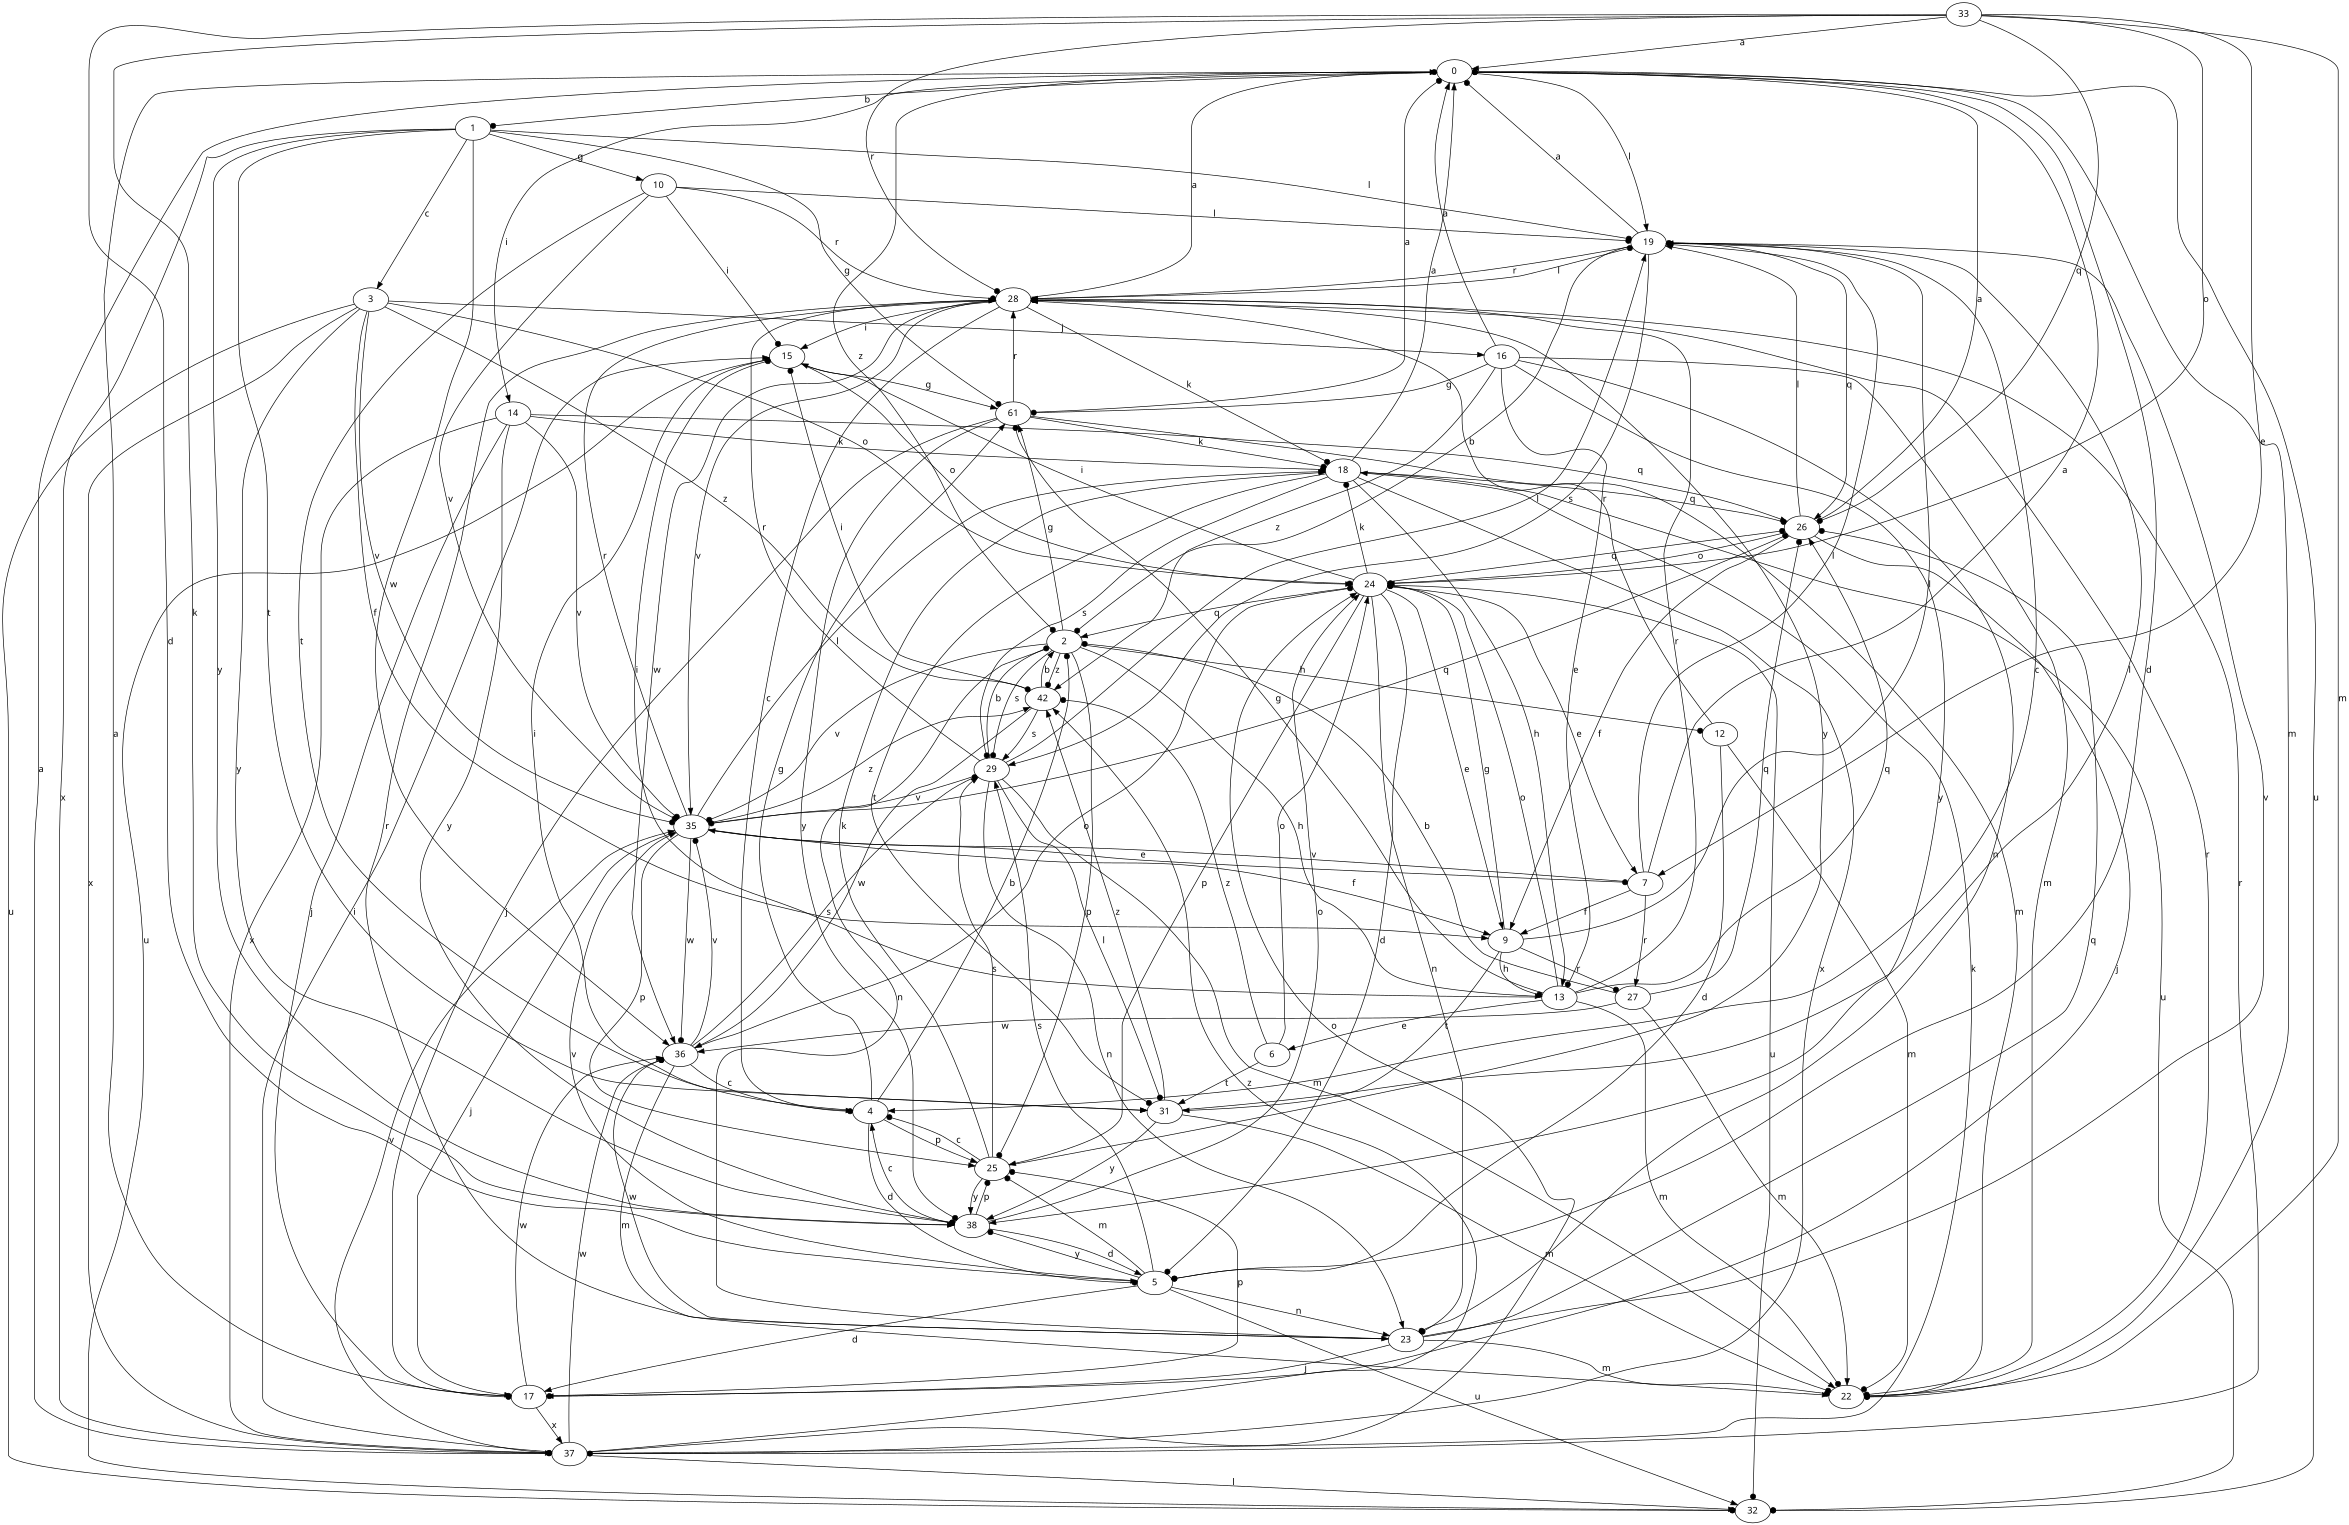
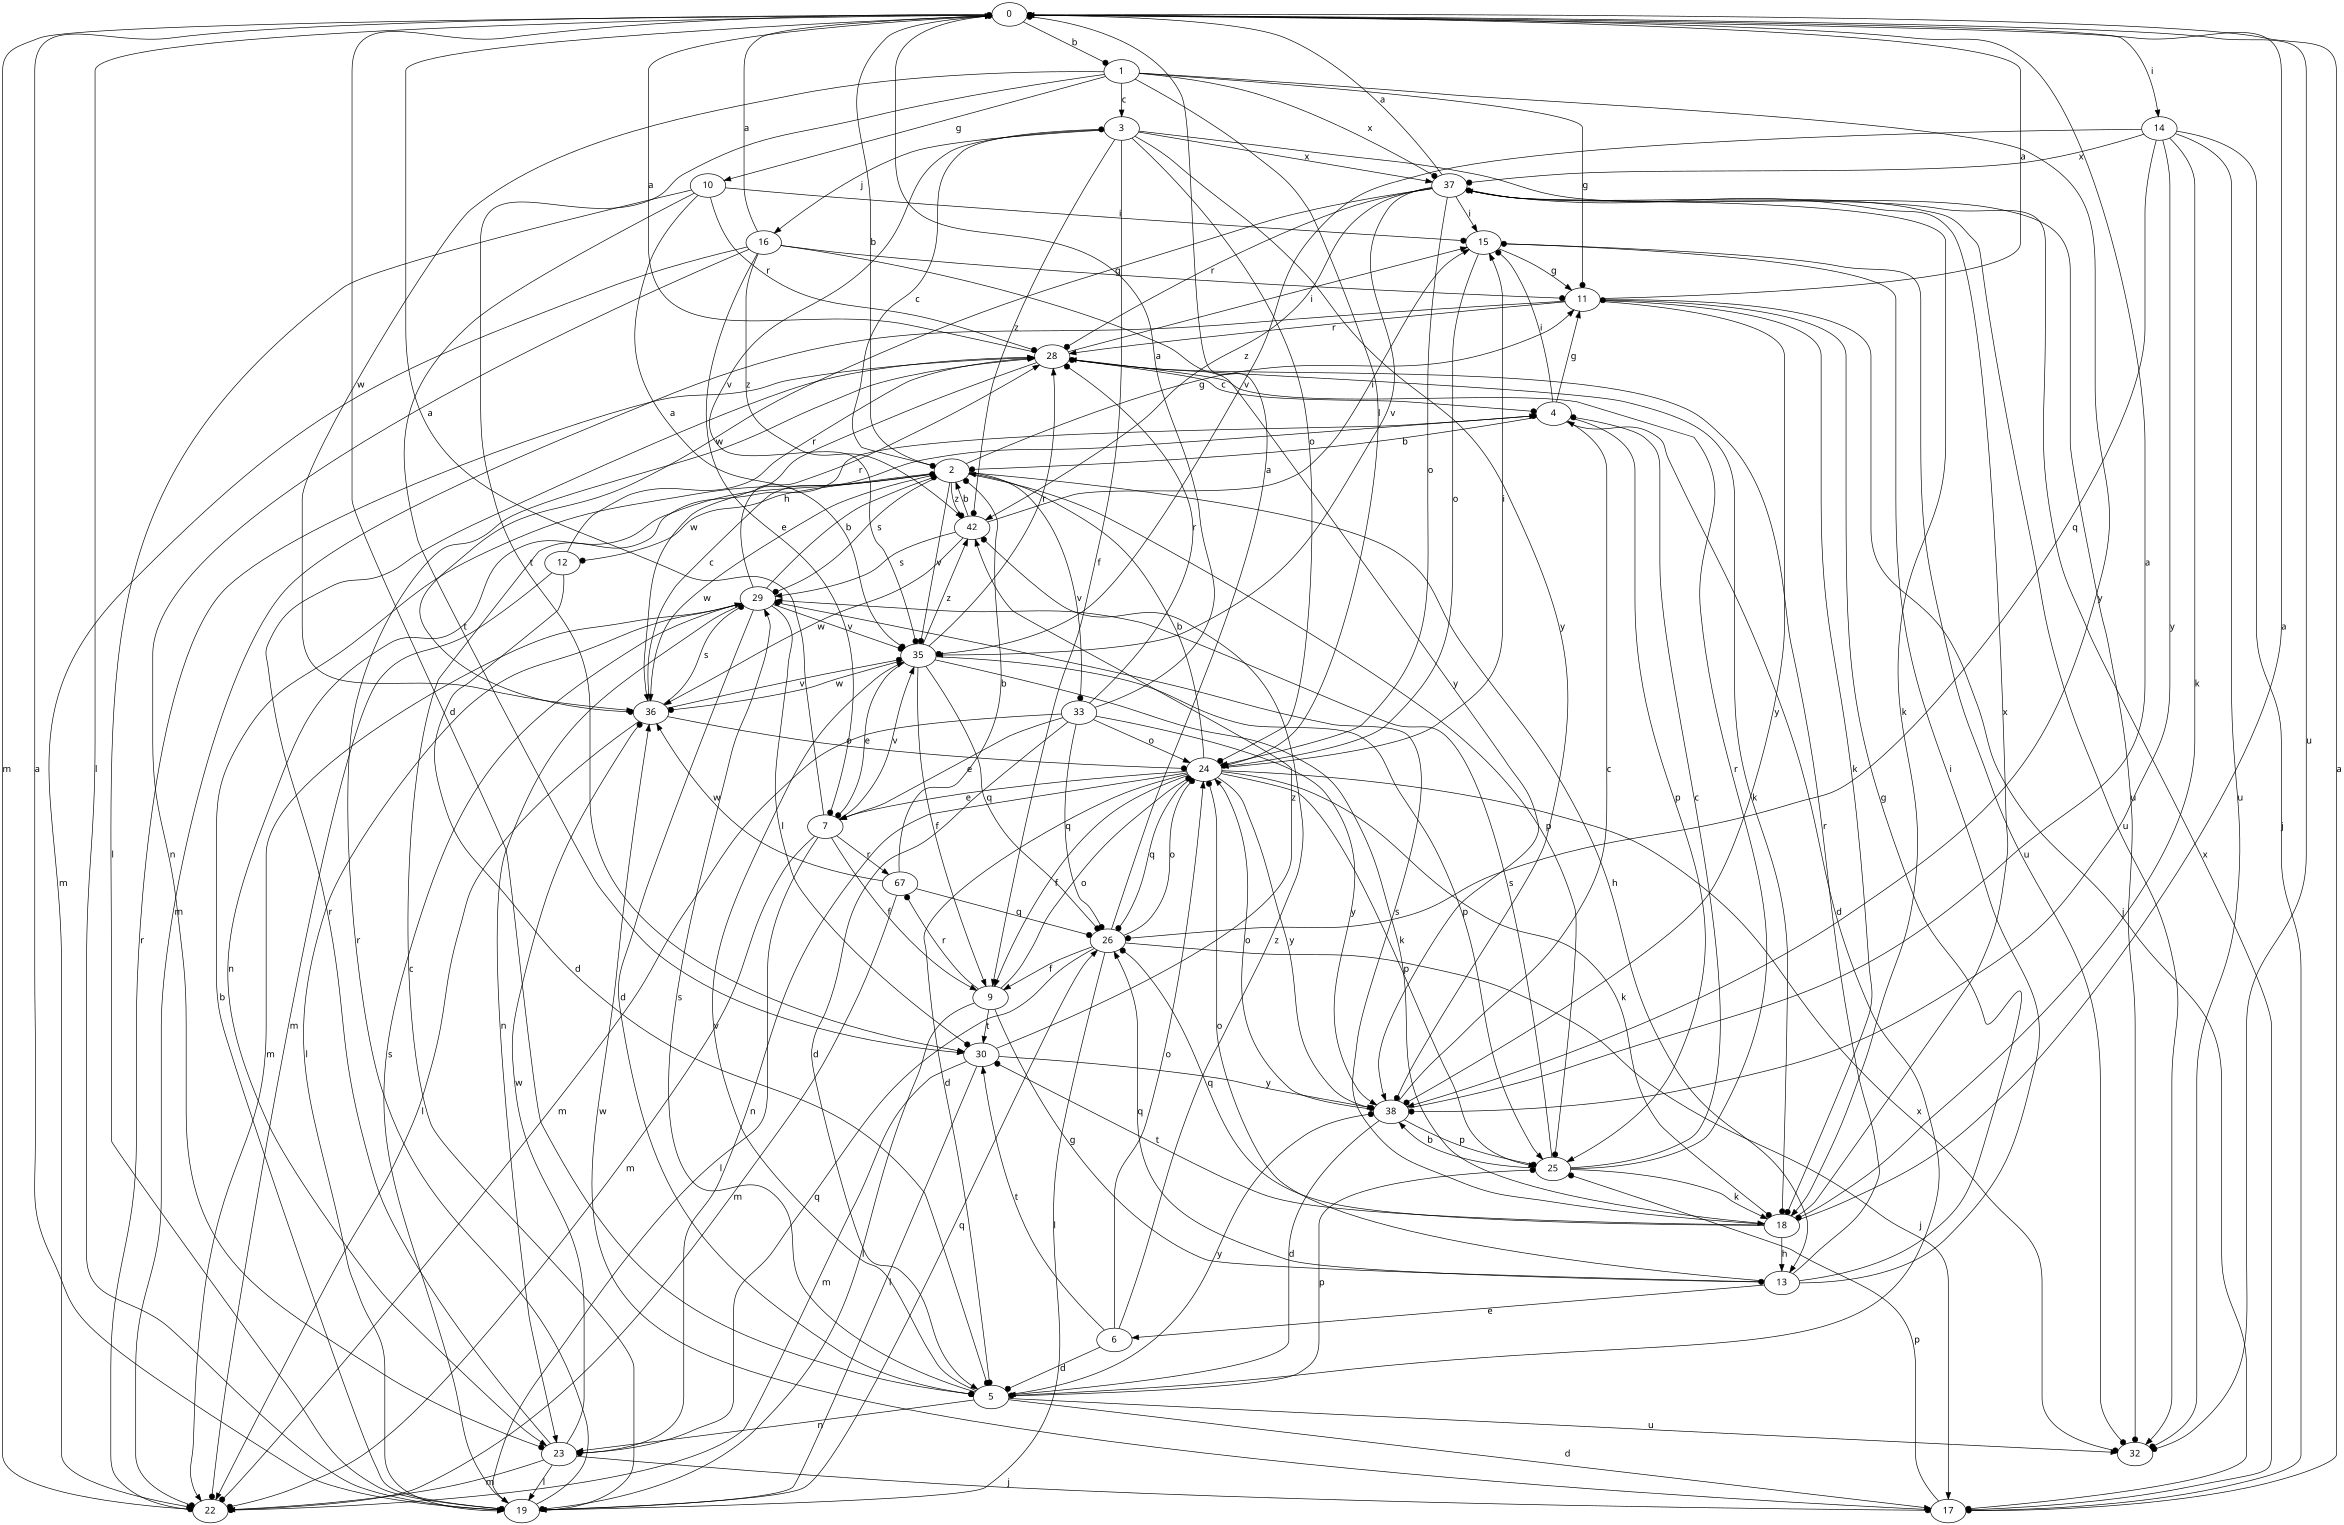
edge "1" -> "19": now "1" -> "24"
edge "2" -> "3": added, label "c"
edge "28" -> "19": removed, label "l"
edge "38" -> "0": added, label "a"
edge "0" -> "2": label "z" -> "b"
node "61": label "61" -> "11"
edge "14" -> "26": arrowhead normal -> dot
edge "28" -> "35": removed, label "v"
edge "10" -> "35": label "v" -> "a"
edge "2" -> "36": added, label "w"
edge "2" -> "33": added, label "v"
edge "42" -> "15": arrowhead dot -> normal
edge "33" -> "38": label "k" -> "y"
edge "24" -> "2": label "q" -> "b"
edge "16" -> "13": now "16" -> "7"
edge "35" -> "18": label "l" -> "k"
edge "25" -> "28": label "y" -> "r"
edge "16" -> "22": arrowhead dot -> normal
edge "24" -> "9": label "e" -> "f"
edge "9" -> "24": label "g" -> "o"
edge "23" -> "19": label "v" -> "l"
edge "18" -> "32": now "14" -> "32"
edge "19" -> "4": arrowhead normal -> dot
edge "24" -> "38": added, label "y"
edge "9" -> "13": label "h" -> "g"
node "27": label "27" -> "67"
edge "23" -> "26": reversed
edge "24" -> "32": label "u" -> "x"
edge "29" -> "5": added, label "d"
edge "35" -> "17": removed, label "j"
node "31": label "31" -> "30"
edge "25" -> "38": label "y" -> "b"
edge "13" -> "22": now "7" -> "22"
edge "36" -> "22": label "m" -> "l"
edge "5" -> "25": label "m" -> "p"
edge "6" -> "5": added, label "d"
edge "37" -> "32": label "l" -> "u"
